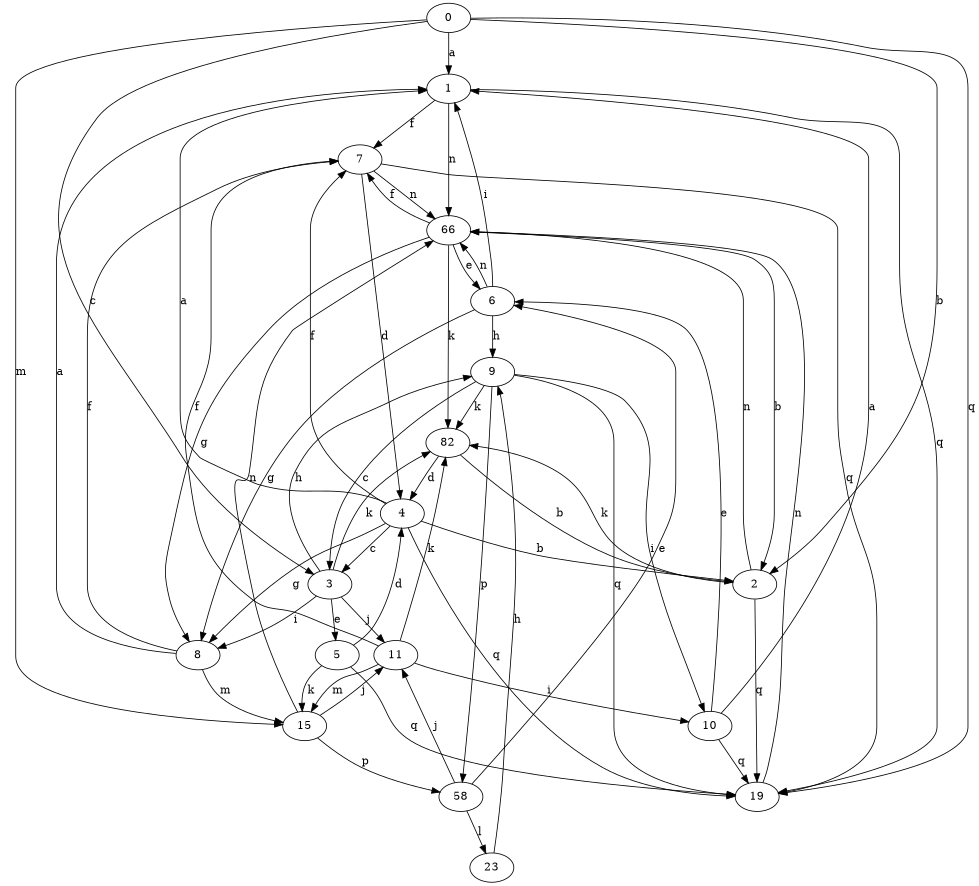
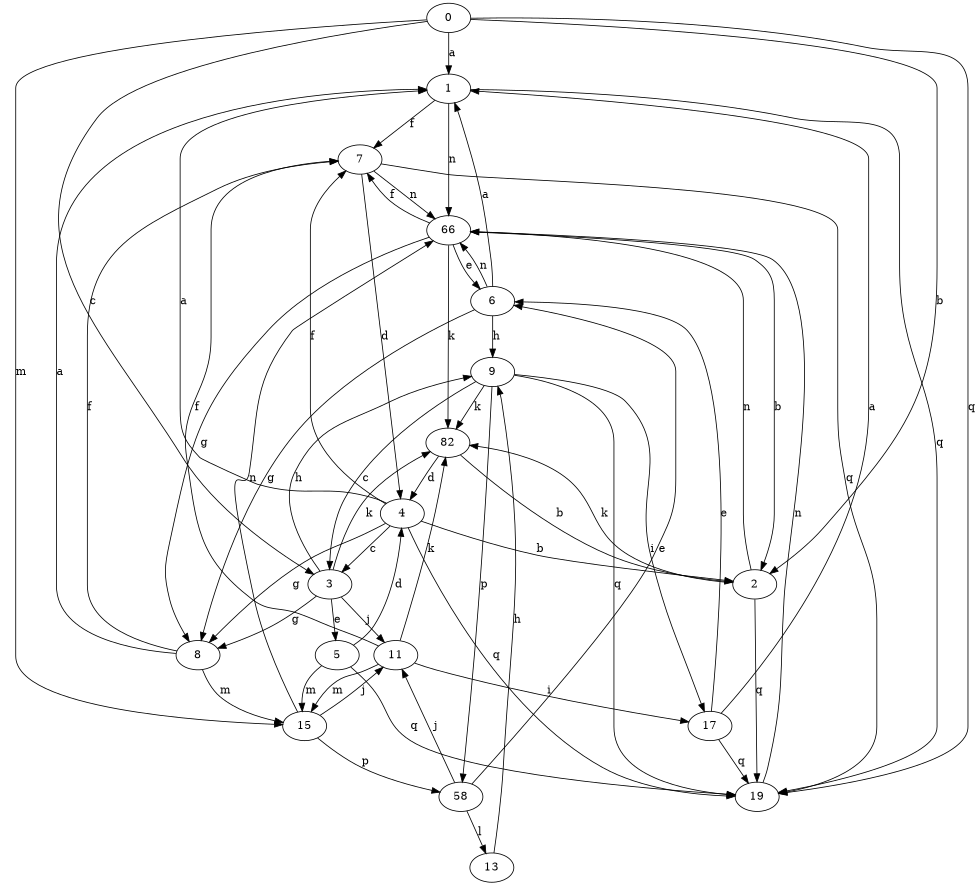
edge "6" -> "1": label "i" -> "a"
edge "3" -> "8": label "i" -> "g"
edge "5" -> "15": label "k" -> "m"
node "10": label "10" -> "17"
node "23": label "23" -> "13"
